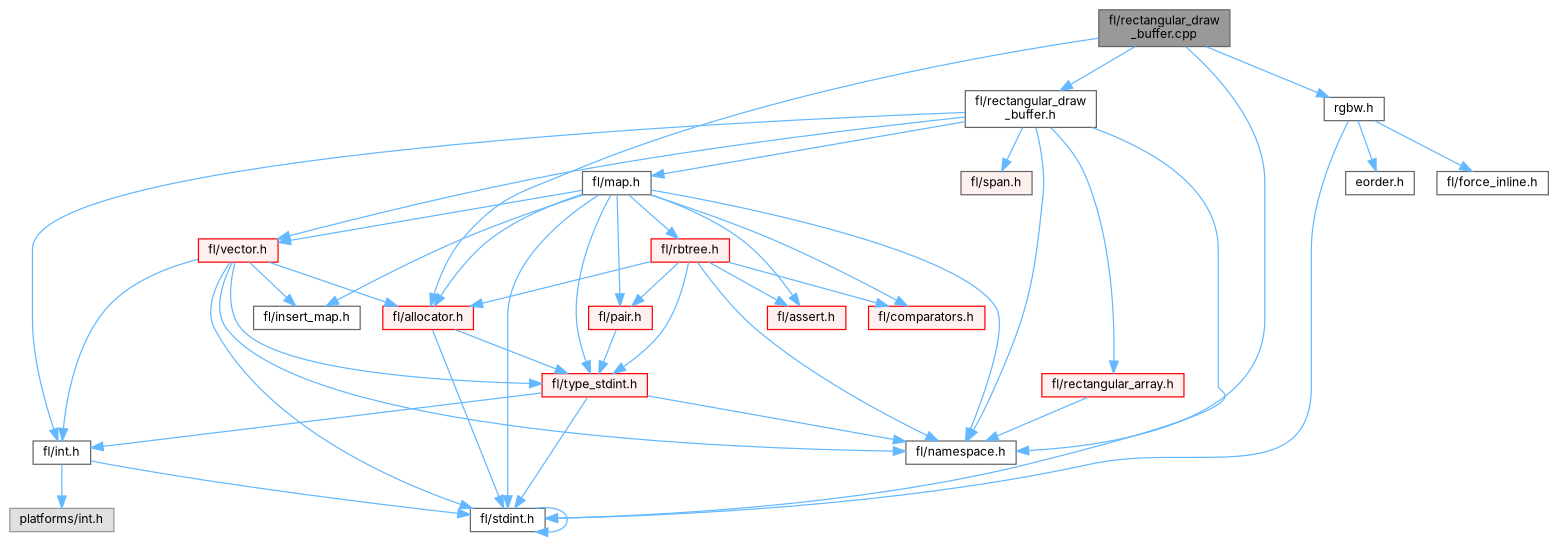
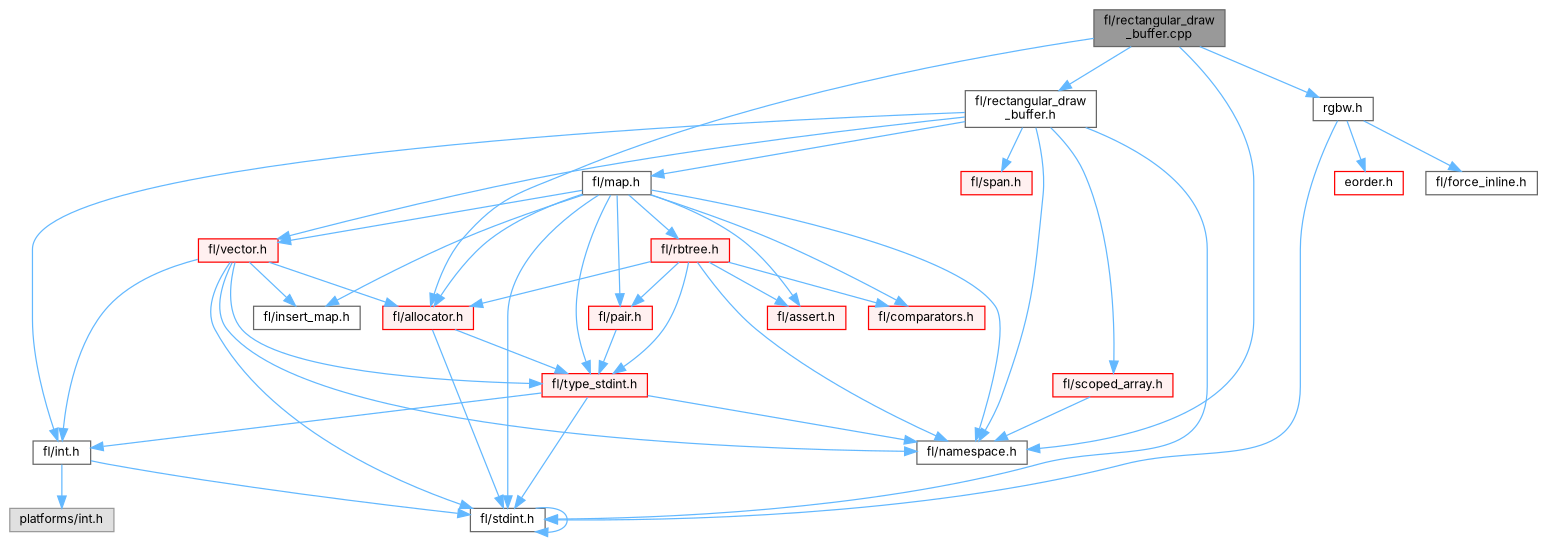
node "fl/span.h": color grey40 -> red
node "eorder.h": color grey40 -> red
node "fl/rectangular_array.h": label "fl/rectangular_array.h" -> "fl/scoped_array.h"
